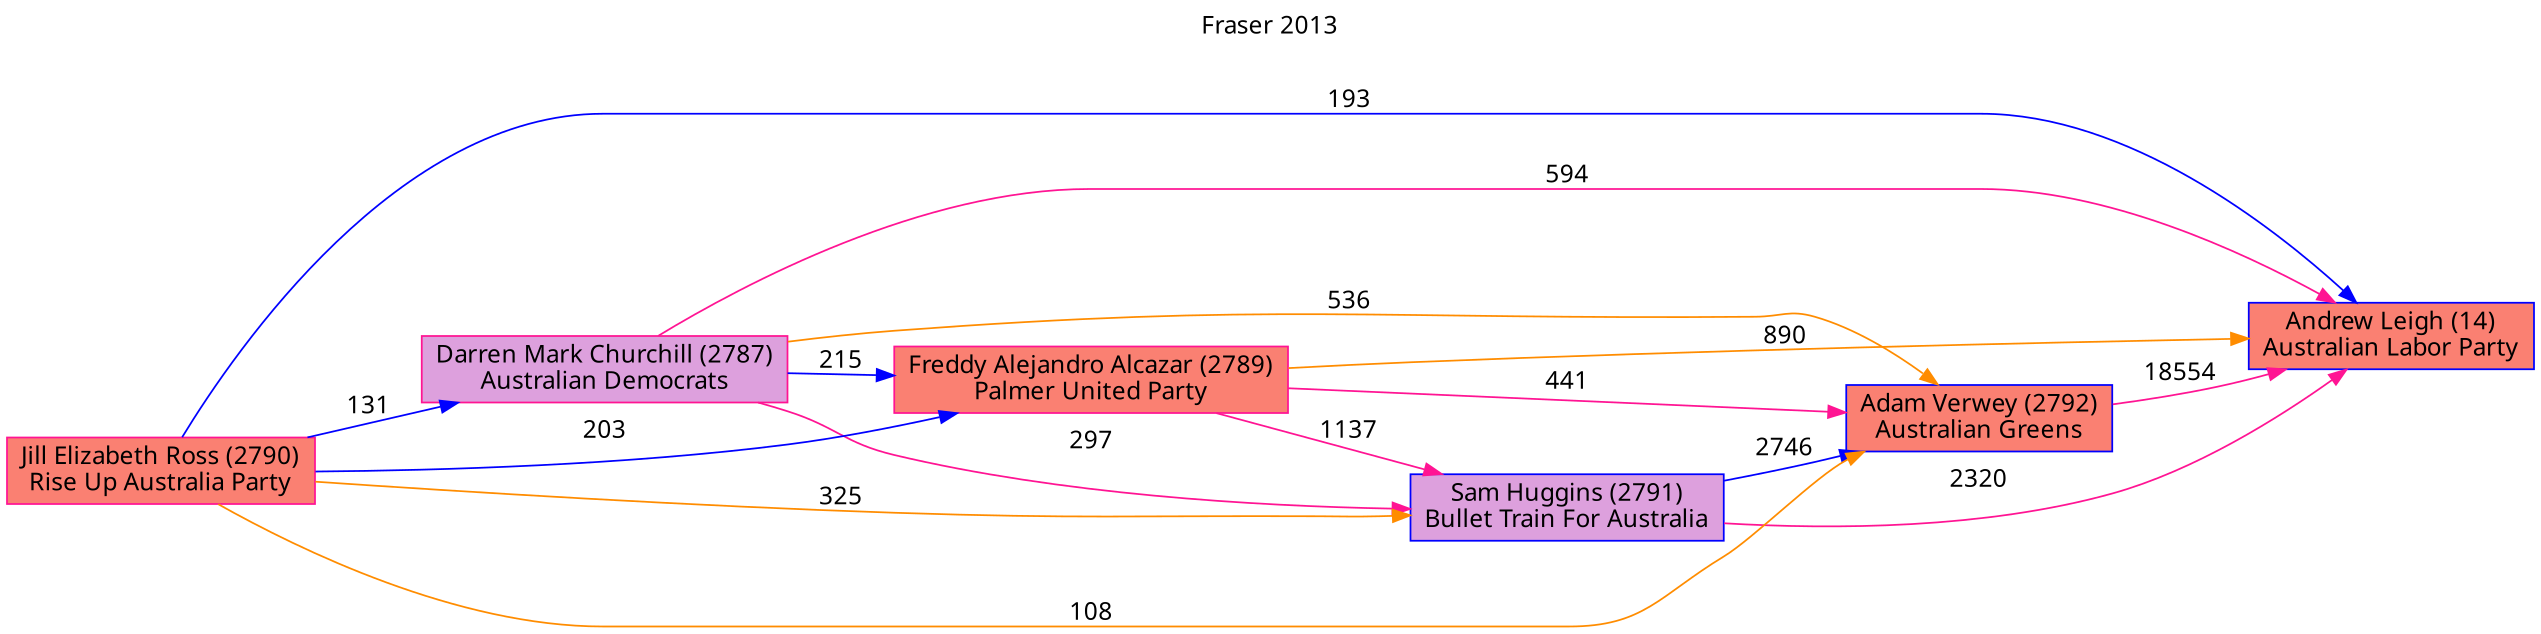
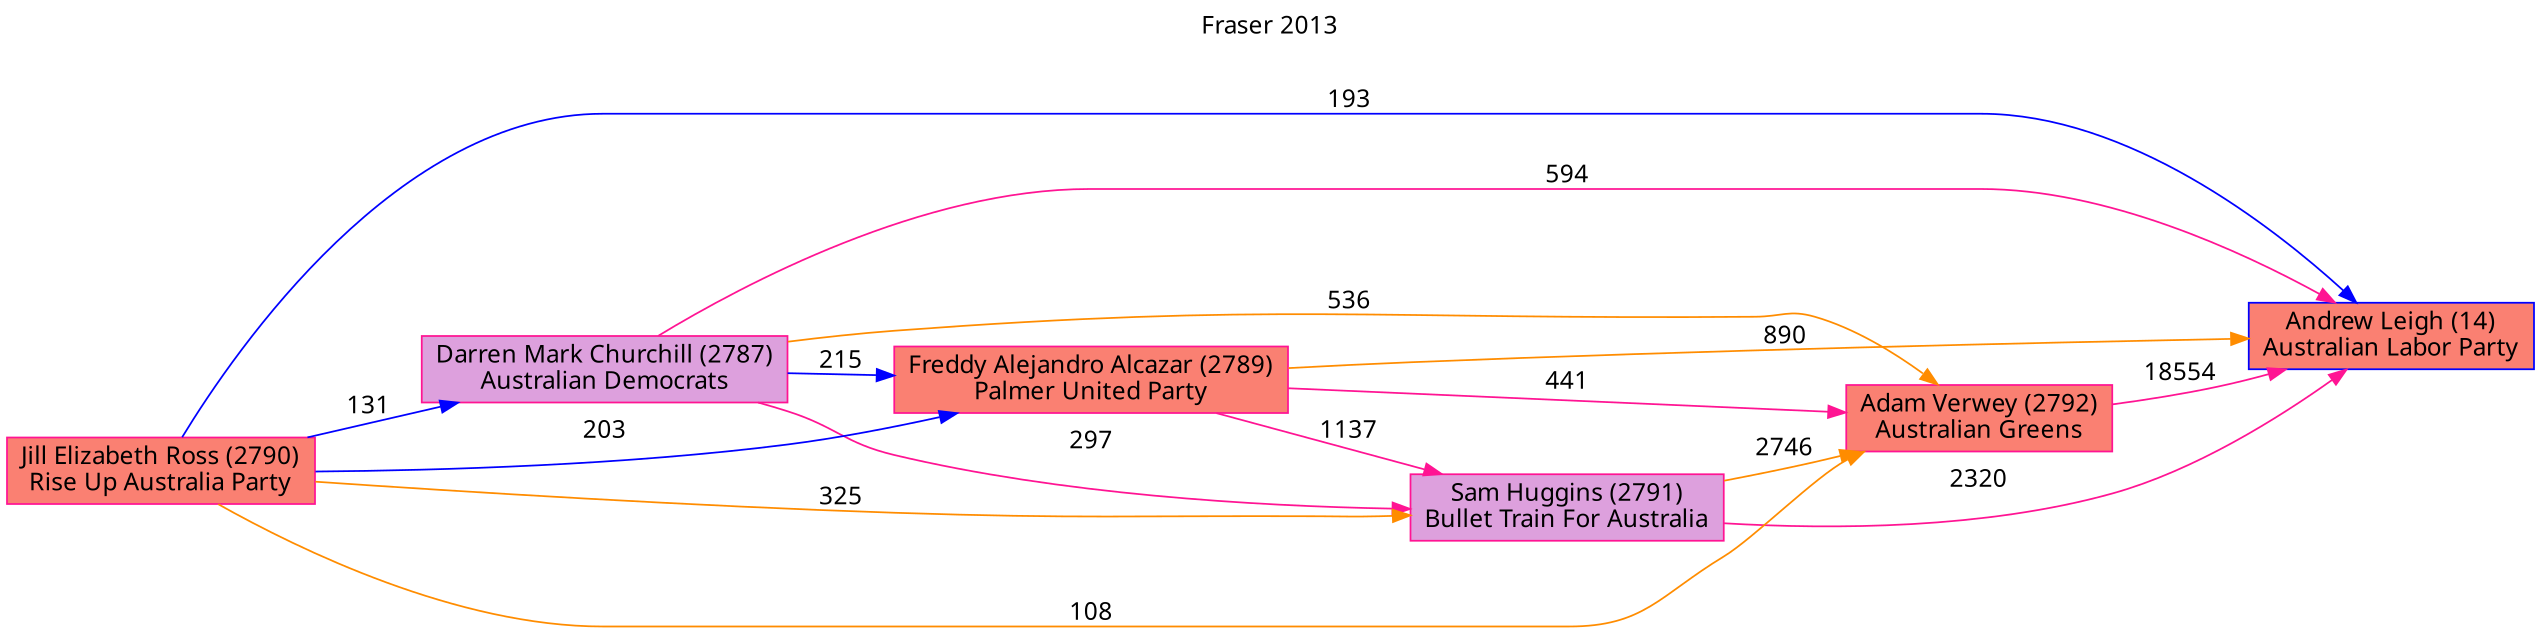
node "Adam Verwey (2792) Australian Greens": color blue -> deeppink
edge "Sam Huggins (2791) Bullet Train For Australia" -> "Adam Verwey (2792) Australian Greens": color blue -> darkorange
node "Sam Huggins (2791) Bullet Train For Australia": color blue -> deeppink
